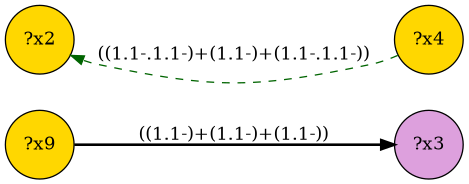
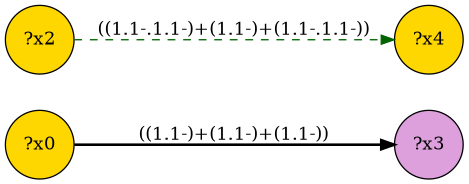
edge "?x4" -> "?x2": reversed
node "?x9": label "?x9" -> "?x0"
